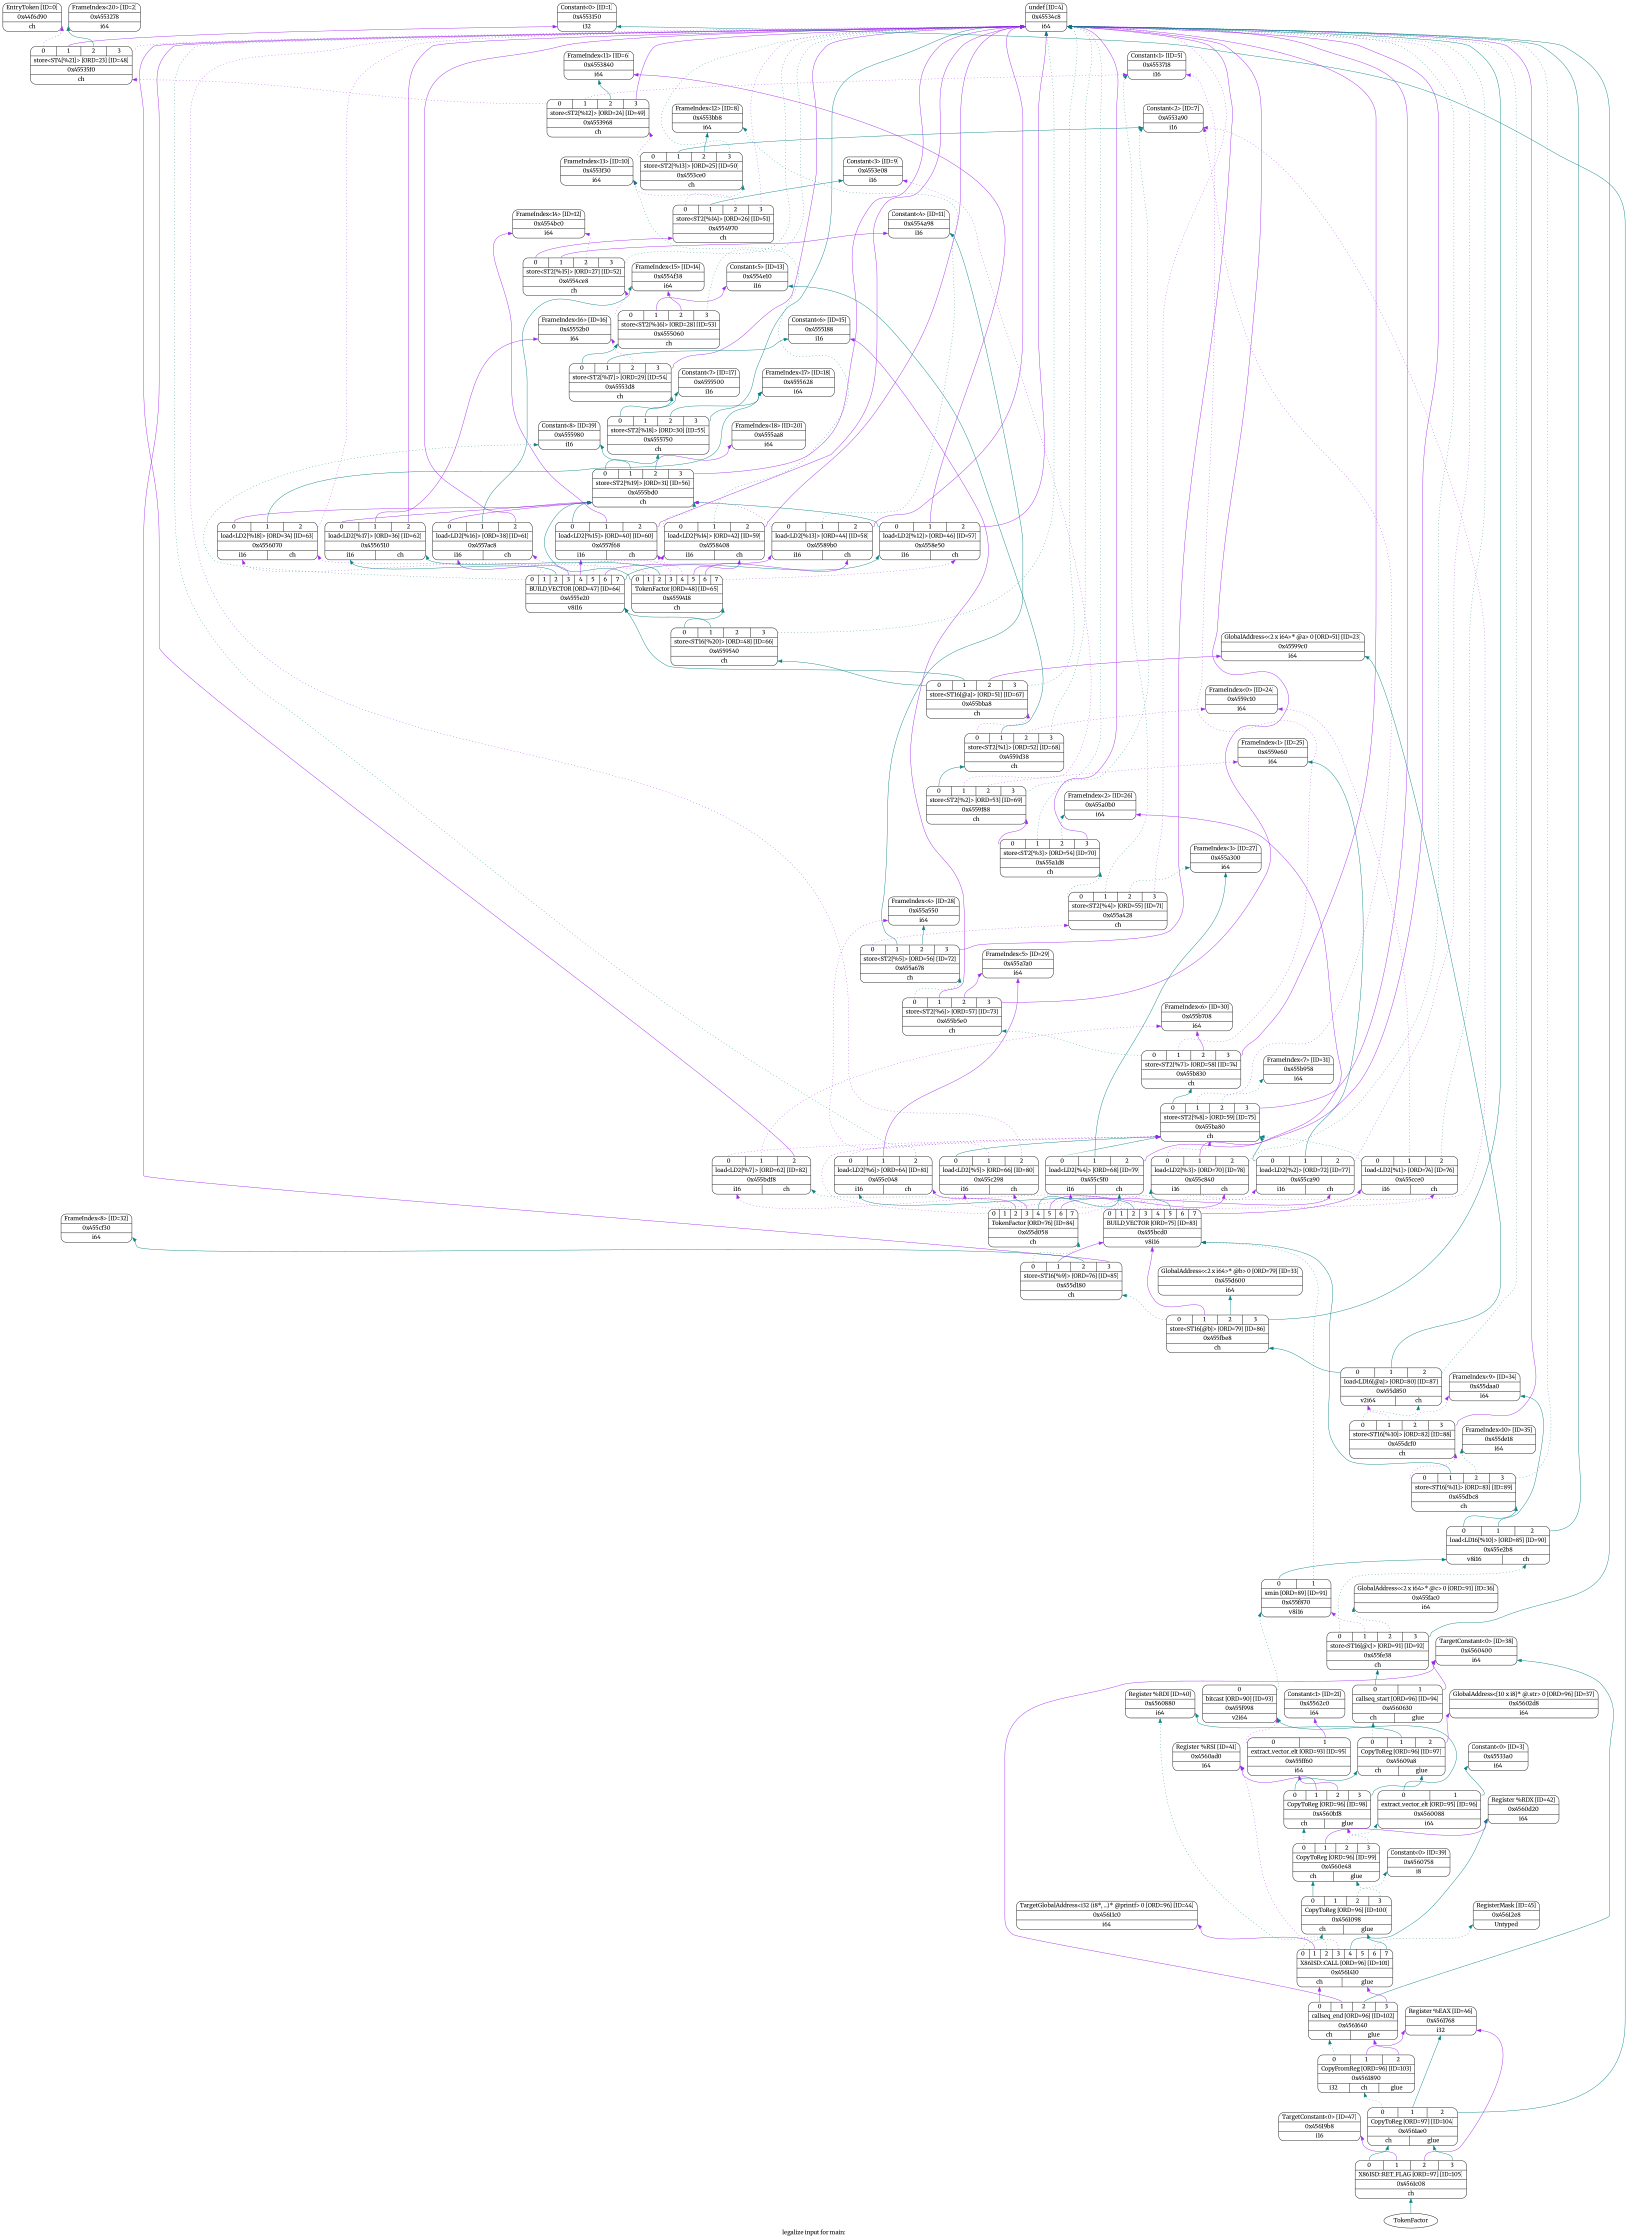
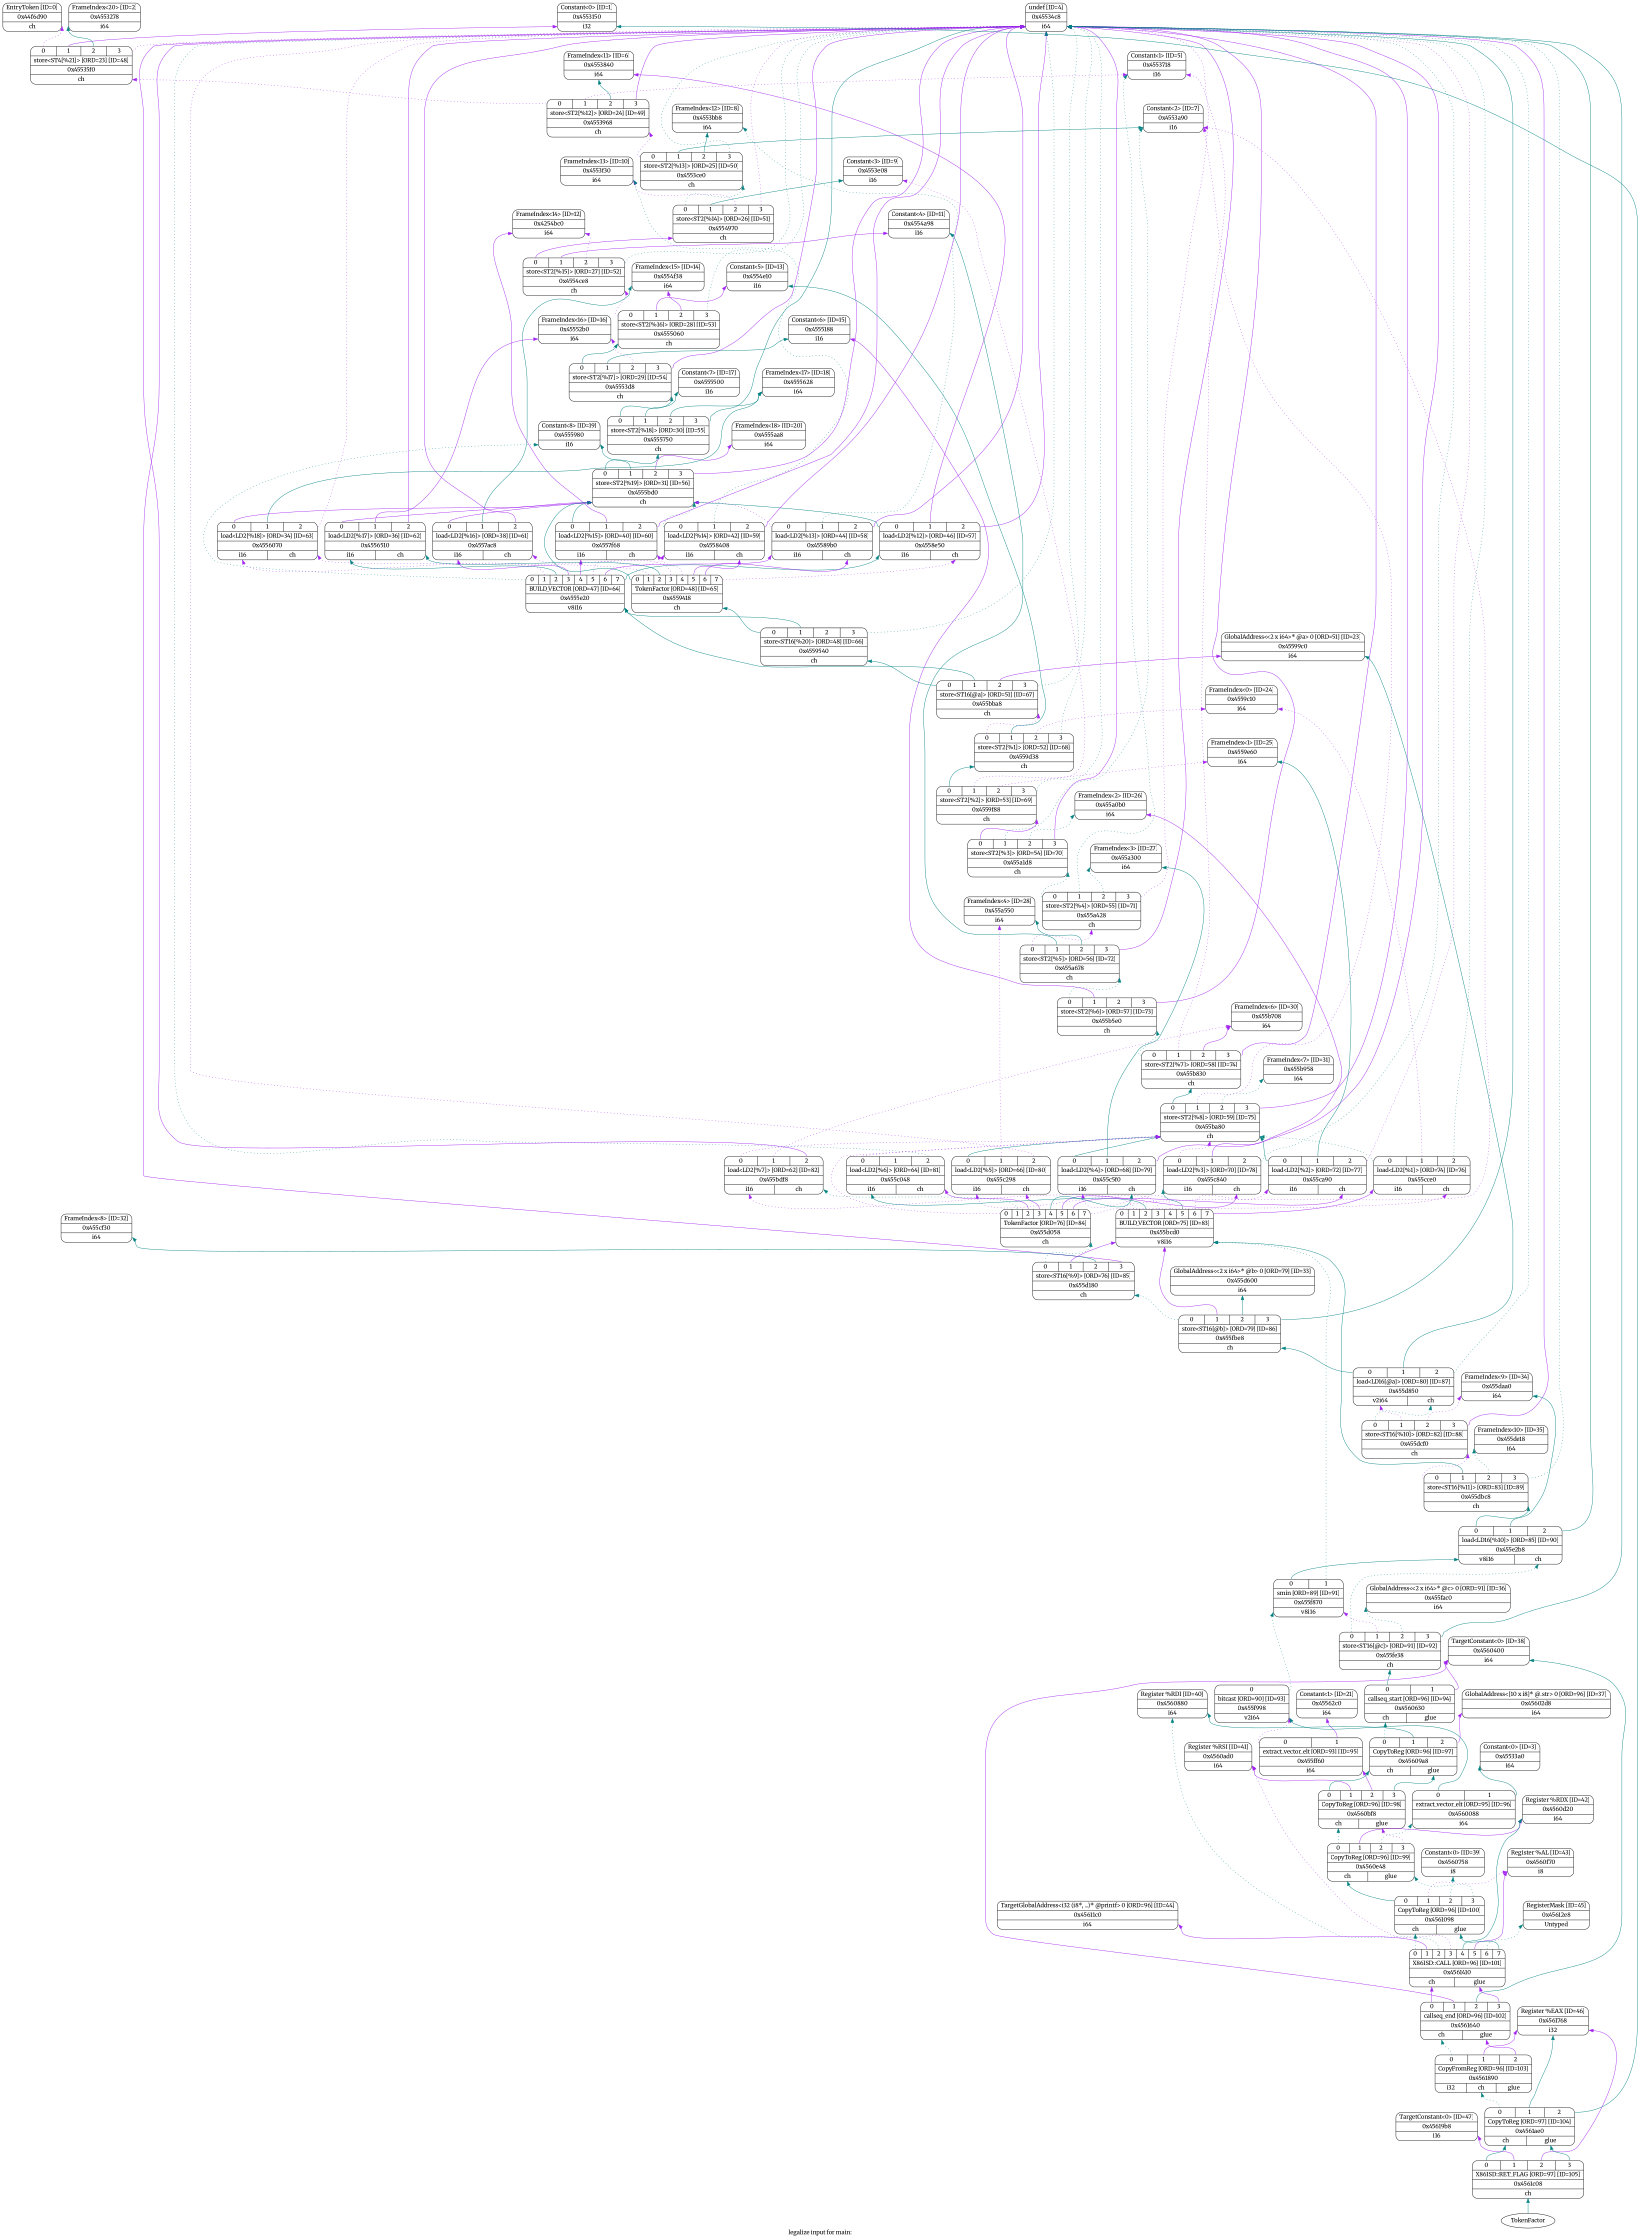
node "FrameIndex<14> [ID=12]": text "0x4554bc0" -> "0x4254bc0"
node "FrameIndex<5> [ID=29]": removed
node "Register %AL [ID=43]": added
